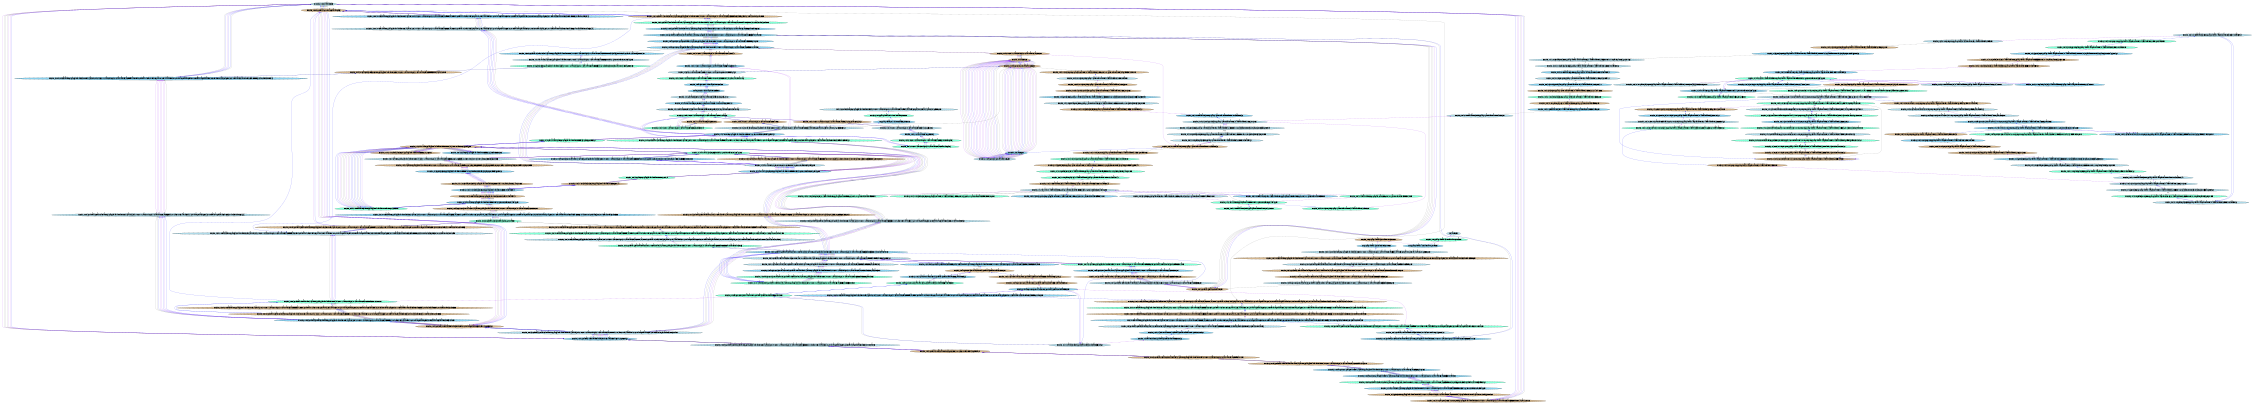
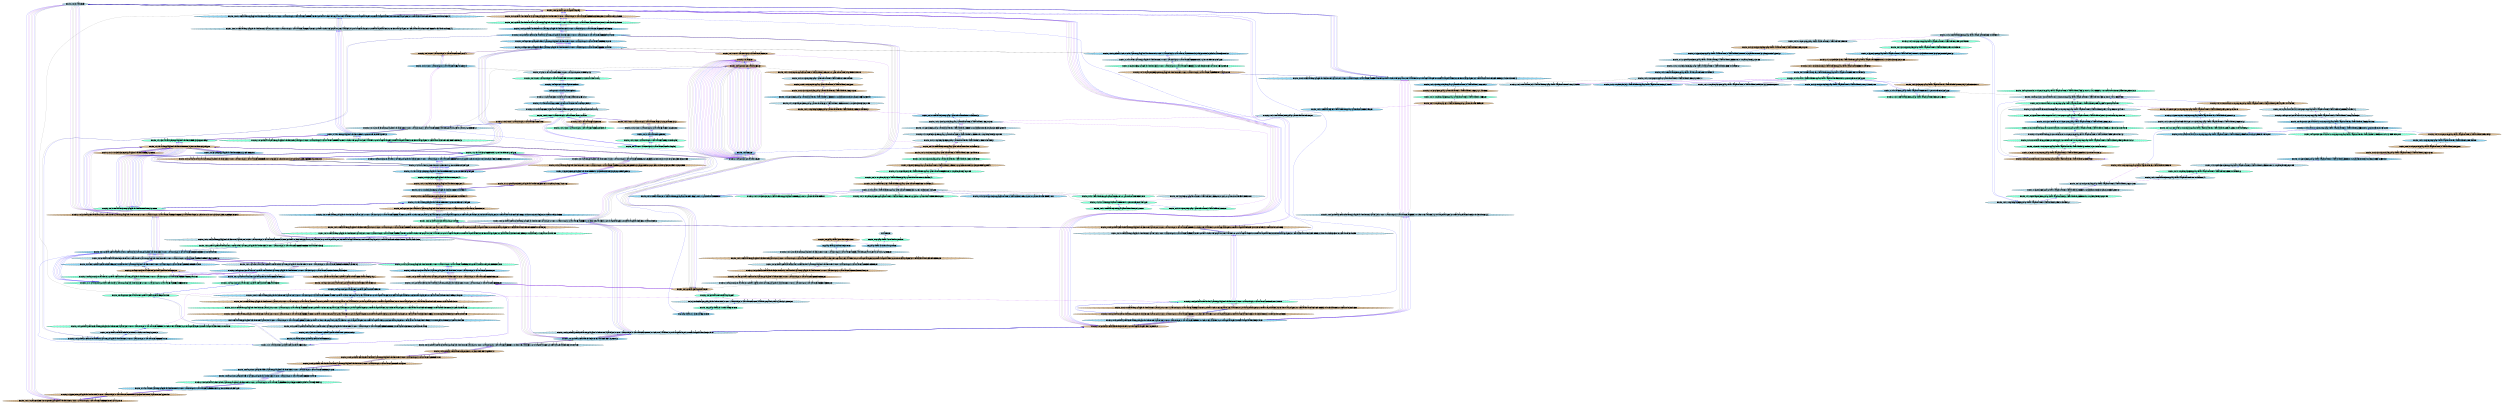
node "Function- _ZNSt8__detail20_Prime_rehash_policyC2Ef": added
